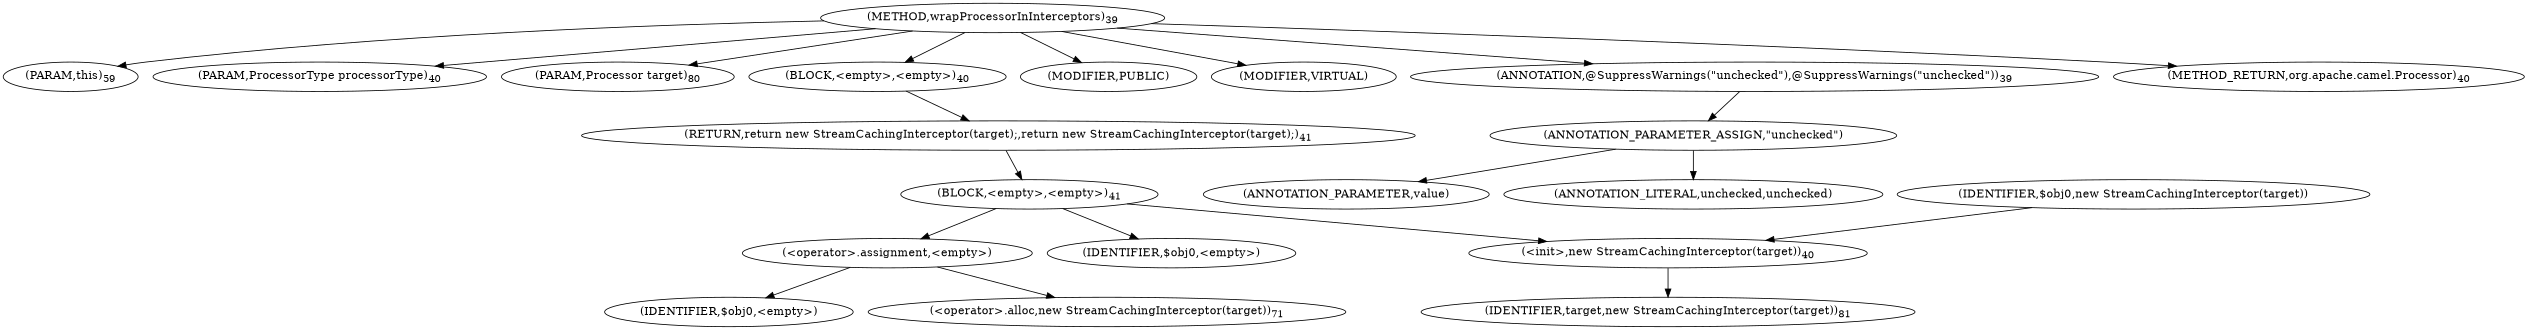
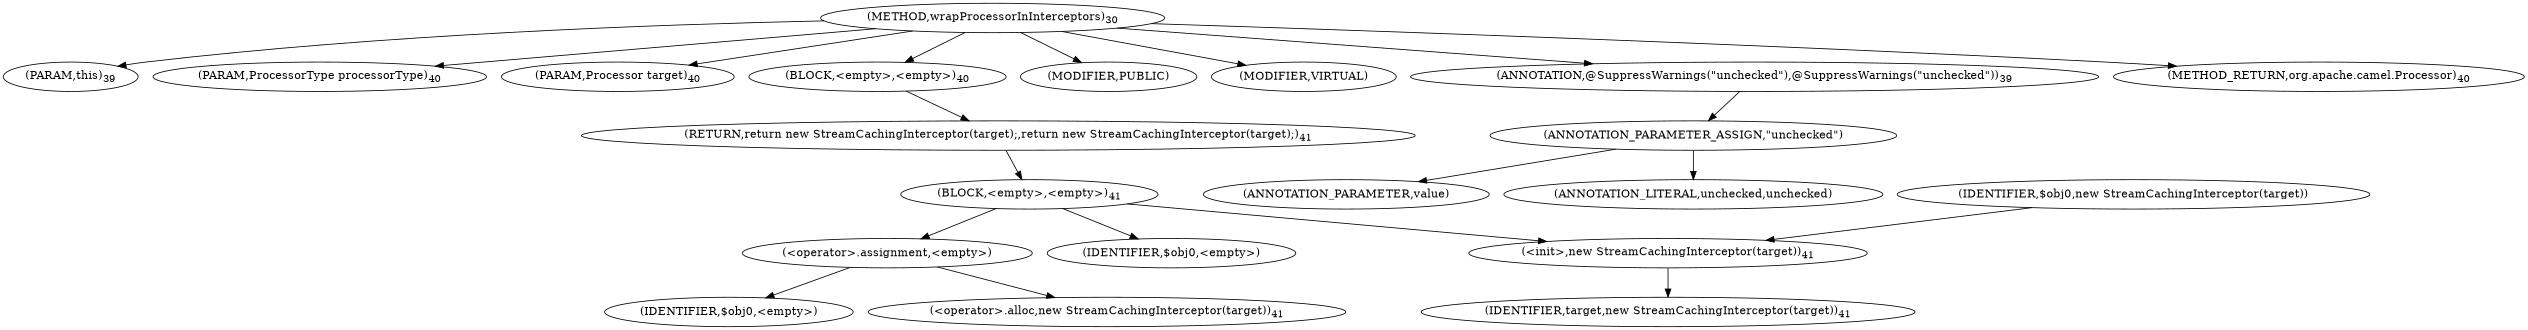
node "(METHOD,wrapProcessorInInterceptors)": text "39" -> "30"
node "(PARAM,this)": text "59" -> "39"
node "(PARAM,Processor target)": text "80" -> "40"
node "(<init>,new StreamCachingInterceptor(target))": text "40" -> "41"
node "(<operator>.alloc,new StreamCachingInterceptor(target))": text "71" -> "41"
node "(IDENTIFIER,target,new StreamCachingInterceptor(target))": text "81" -> "41"
